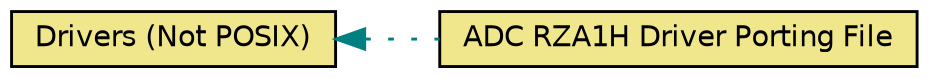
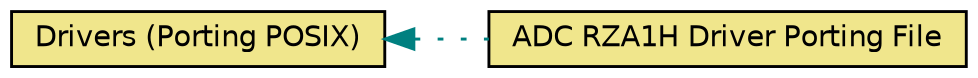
node "Drivers (Not POSIX)": label "Drivers (Not POSIX)" -> "Drivers (Porting POSIX)"
